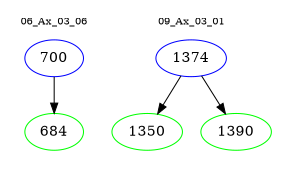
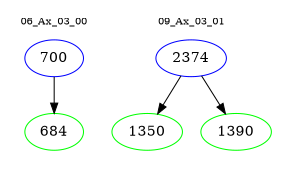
cluster "06_Ax_03_06": label "06_Ax_03_06" -> "06_Ax_03_00"
node "1374": label "1374" -> "2374"
